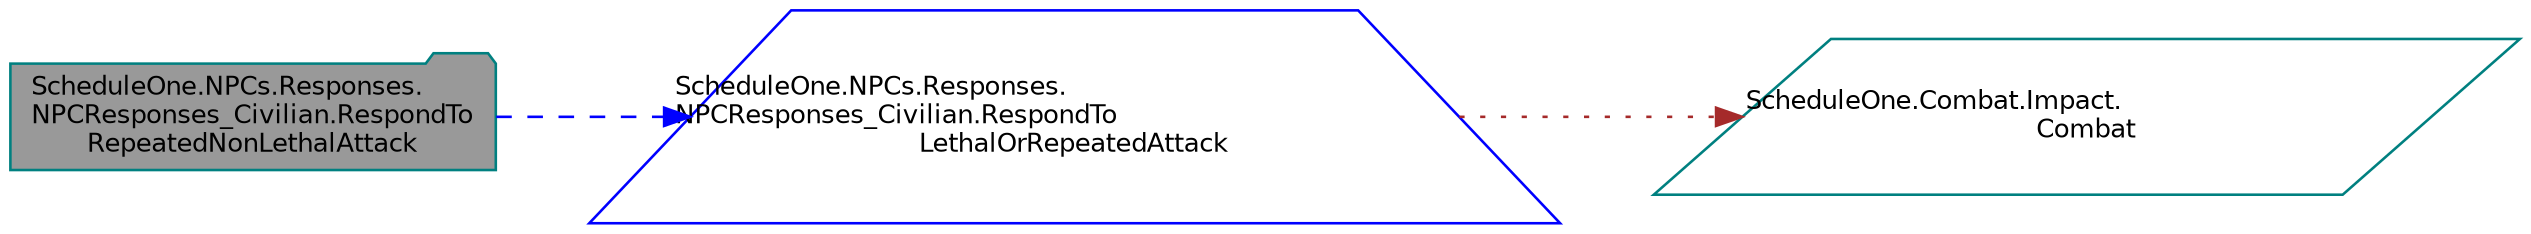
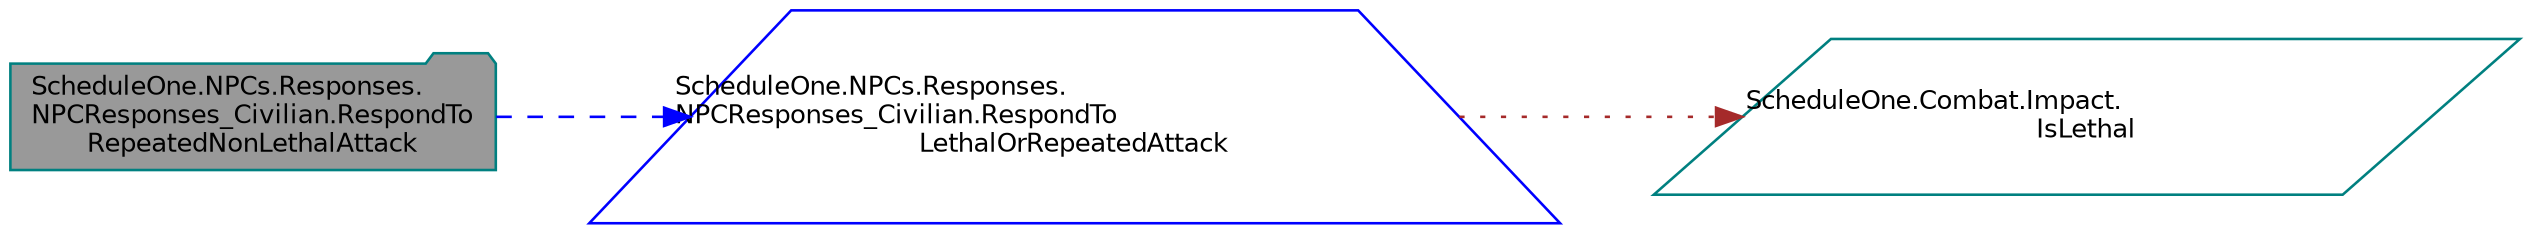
node "ScheduleOne.Combat.Impact. Combat": label "ScheduleOne.Combat.Impact. Combat" -> "ScheduleOne.Combat.Impact. IsLethal"
